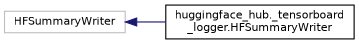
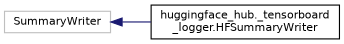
node "HFSummaryWriter": label "HFSummaryWriter" -> "SummaryWriter"
